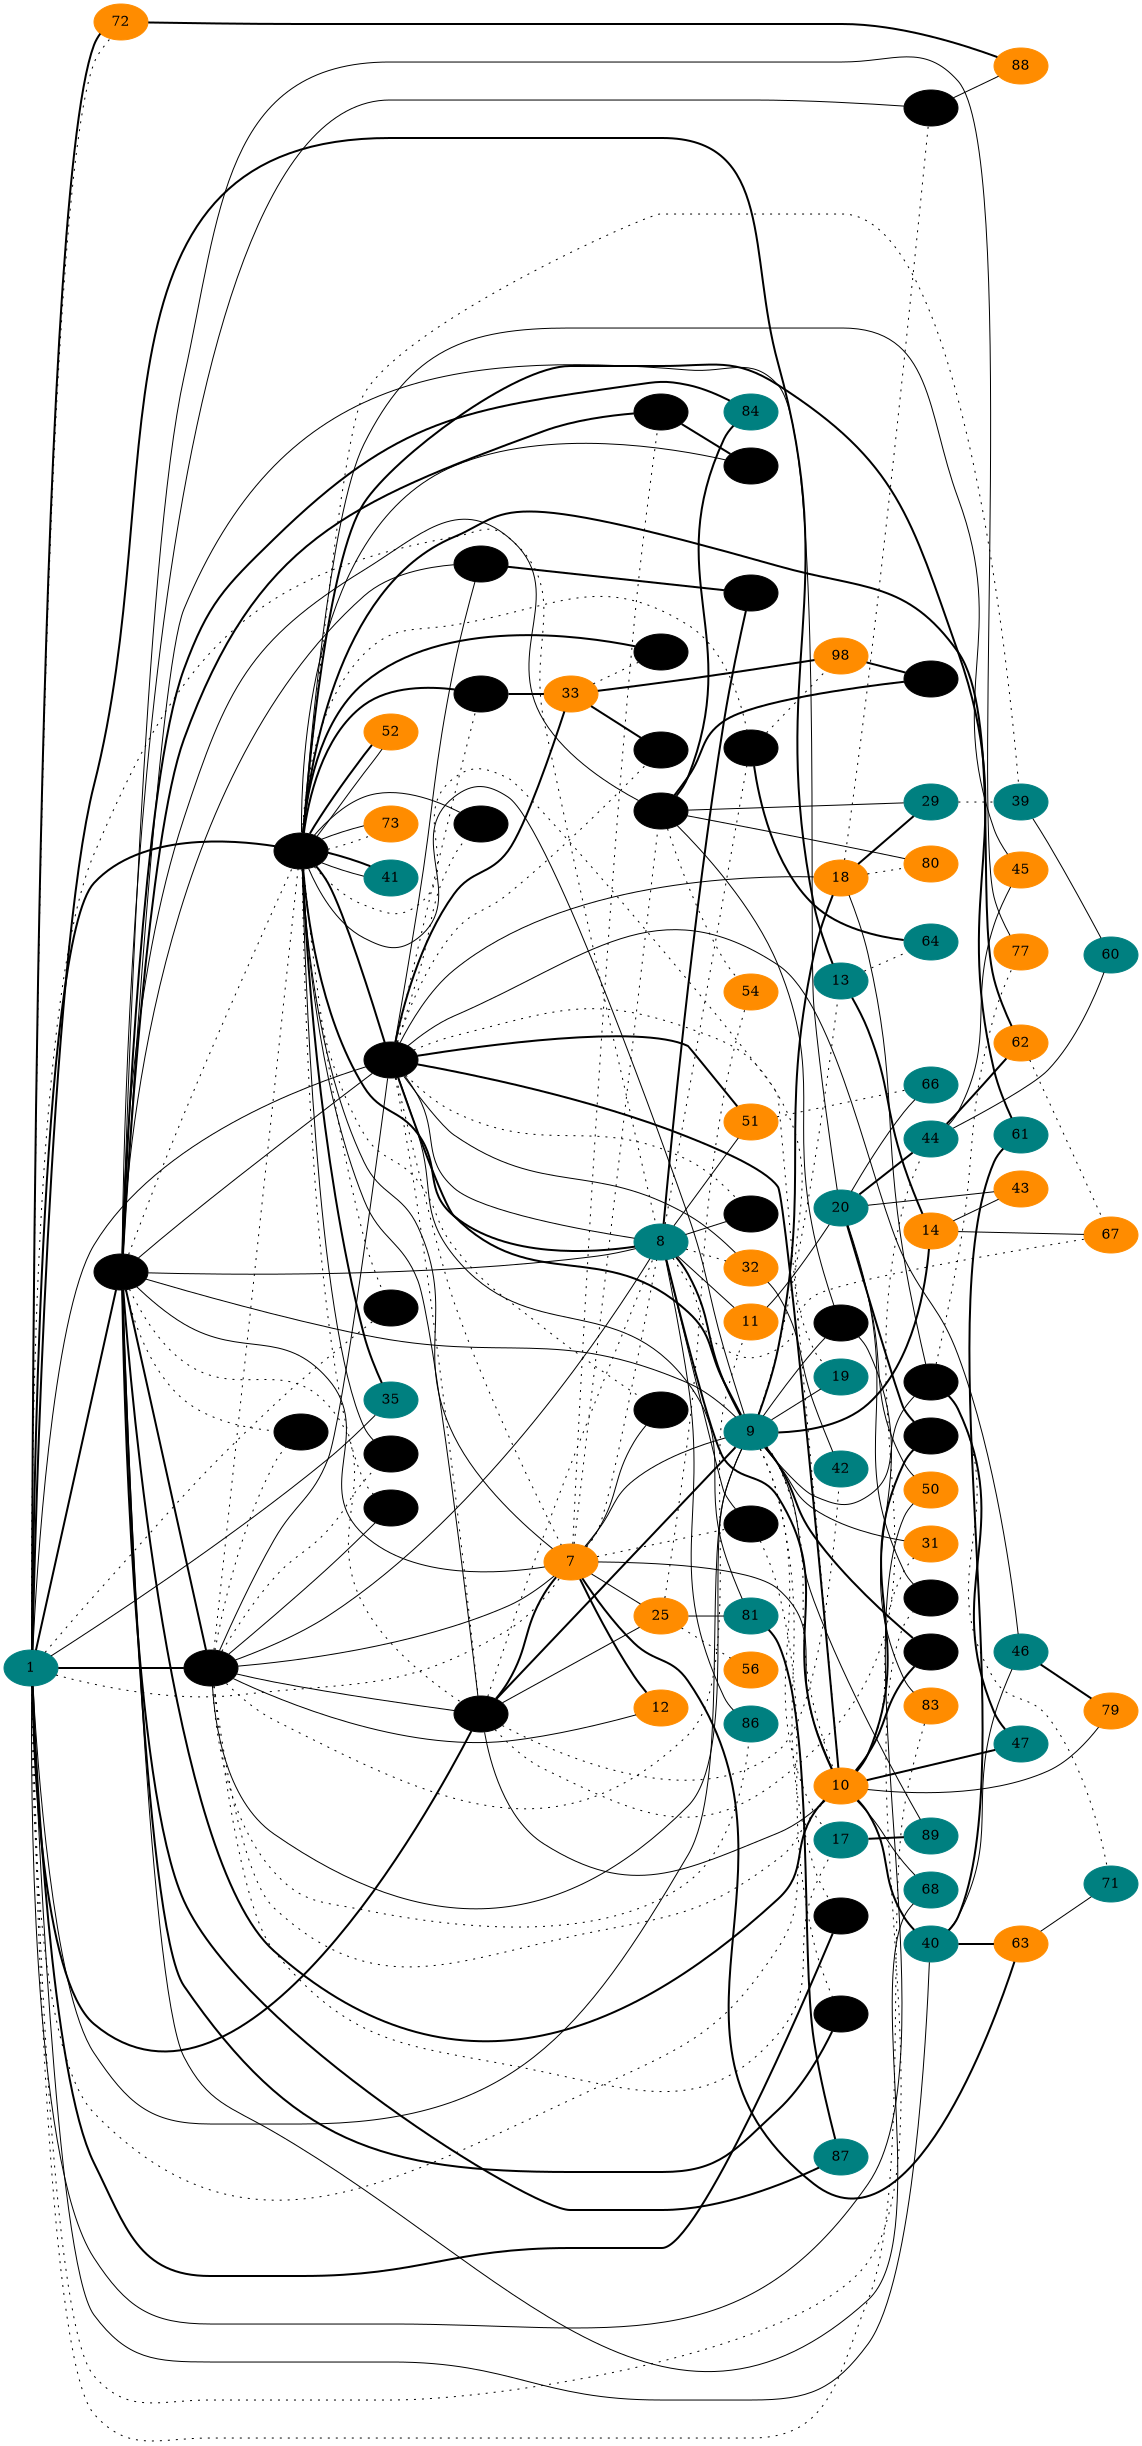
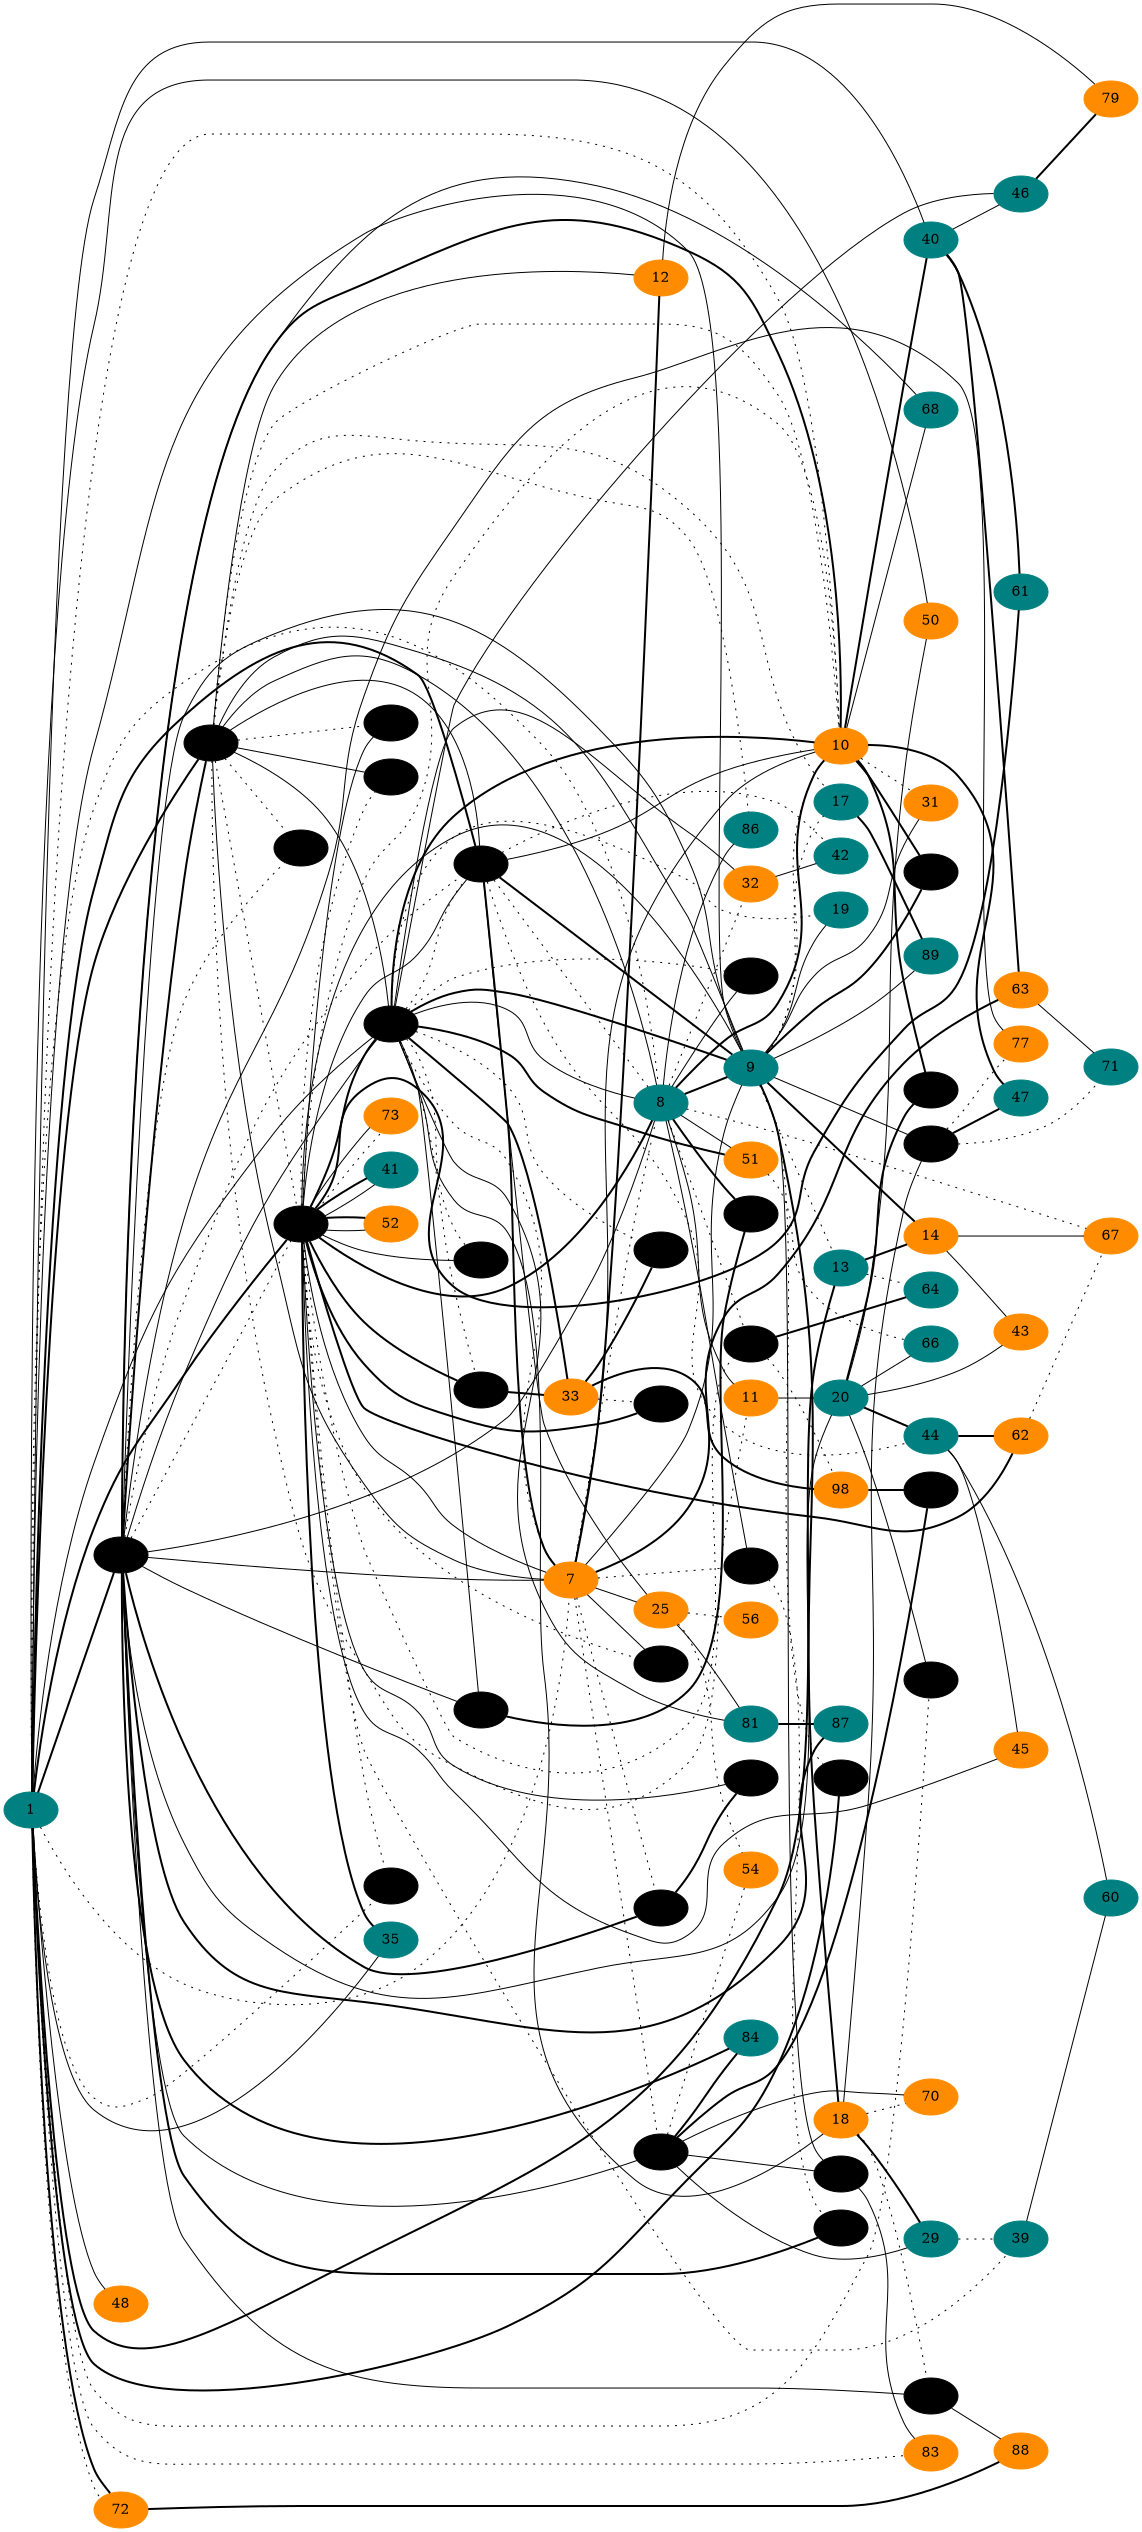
node "80": label "80" -> "70"
edge "79" -- "10": now "79" -- "12"
node "48": added
